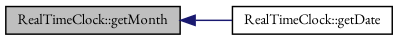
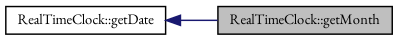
edge "RealTimeClock::getDate" -> "RealTimeClock::getMonth": reversed
